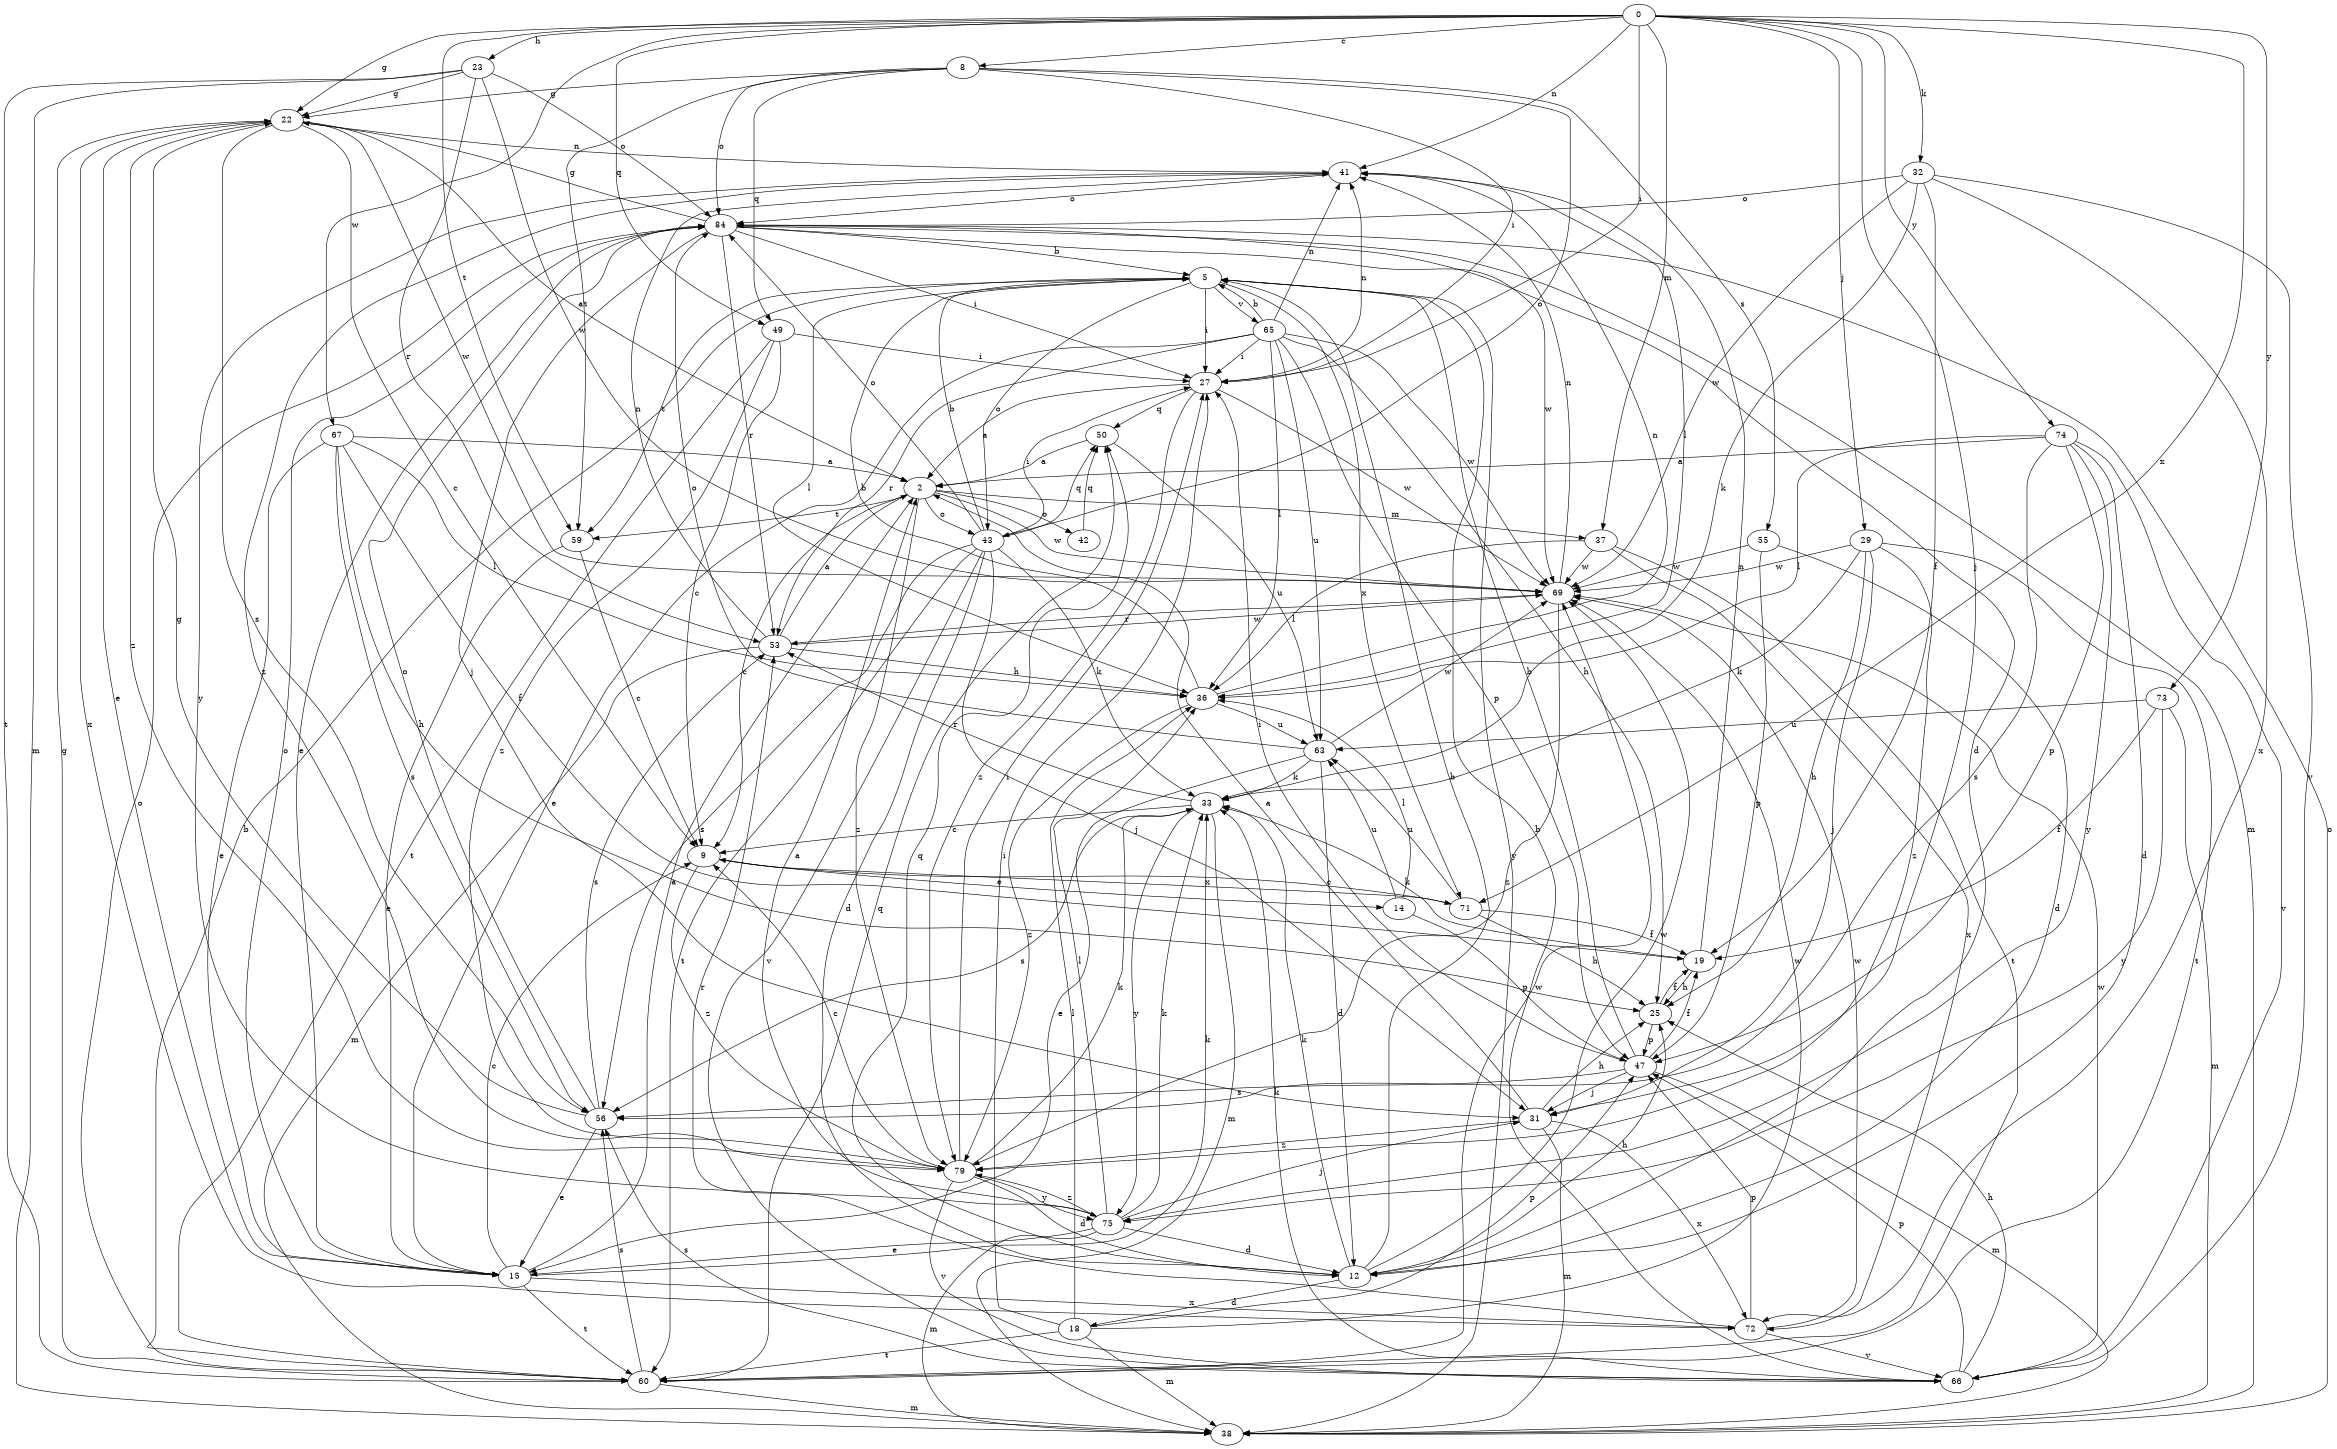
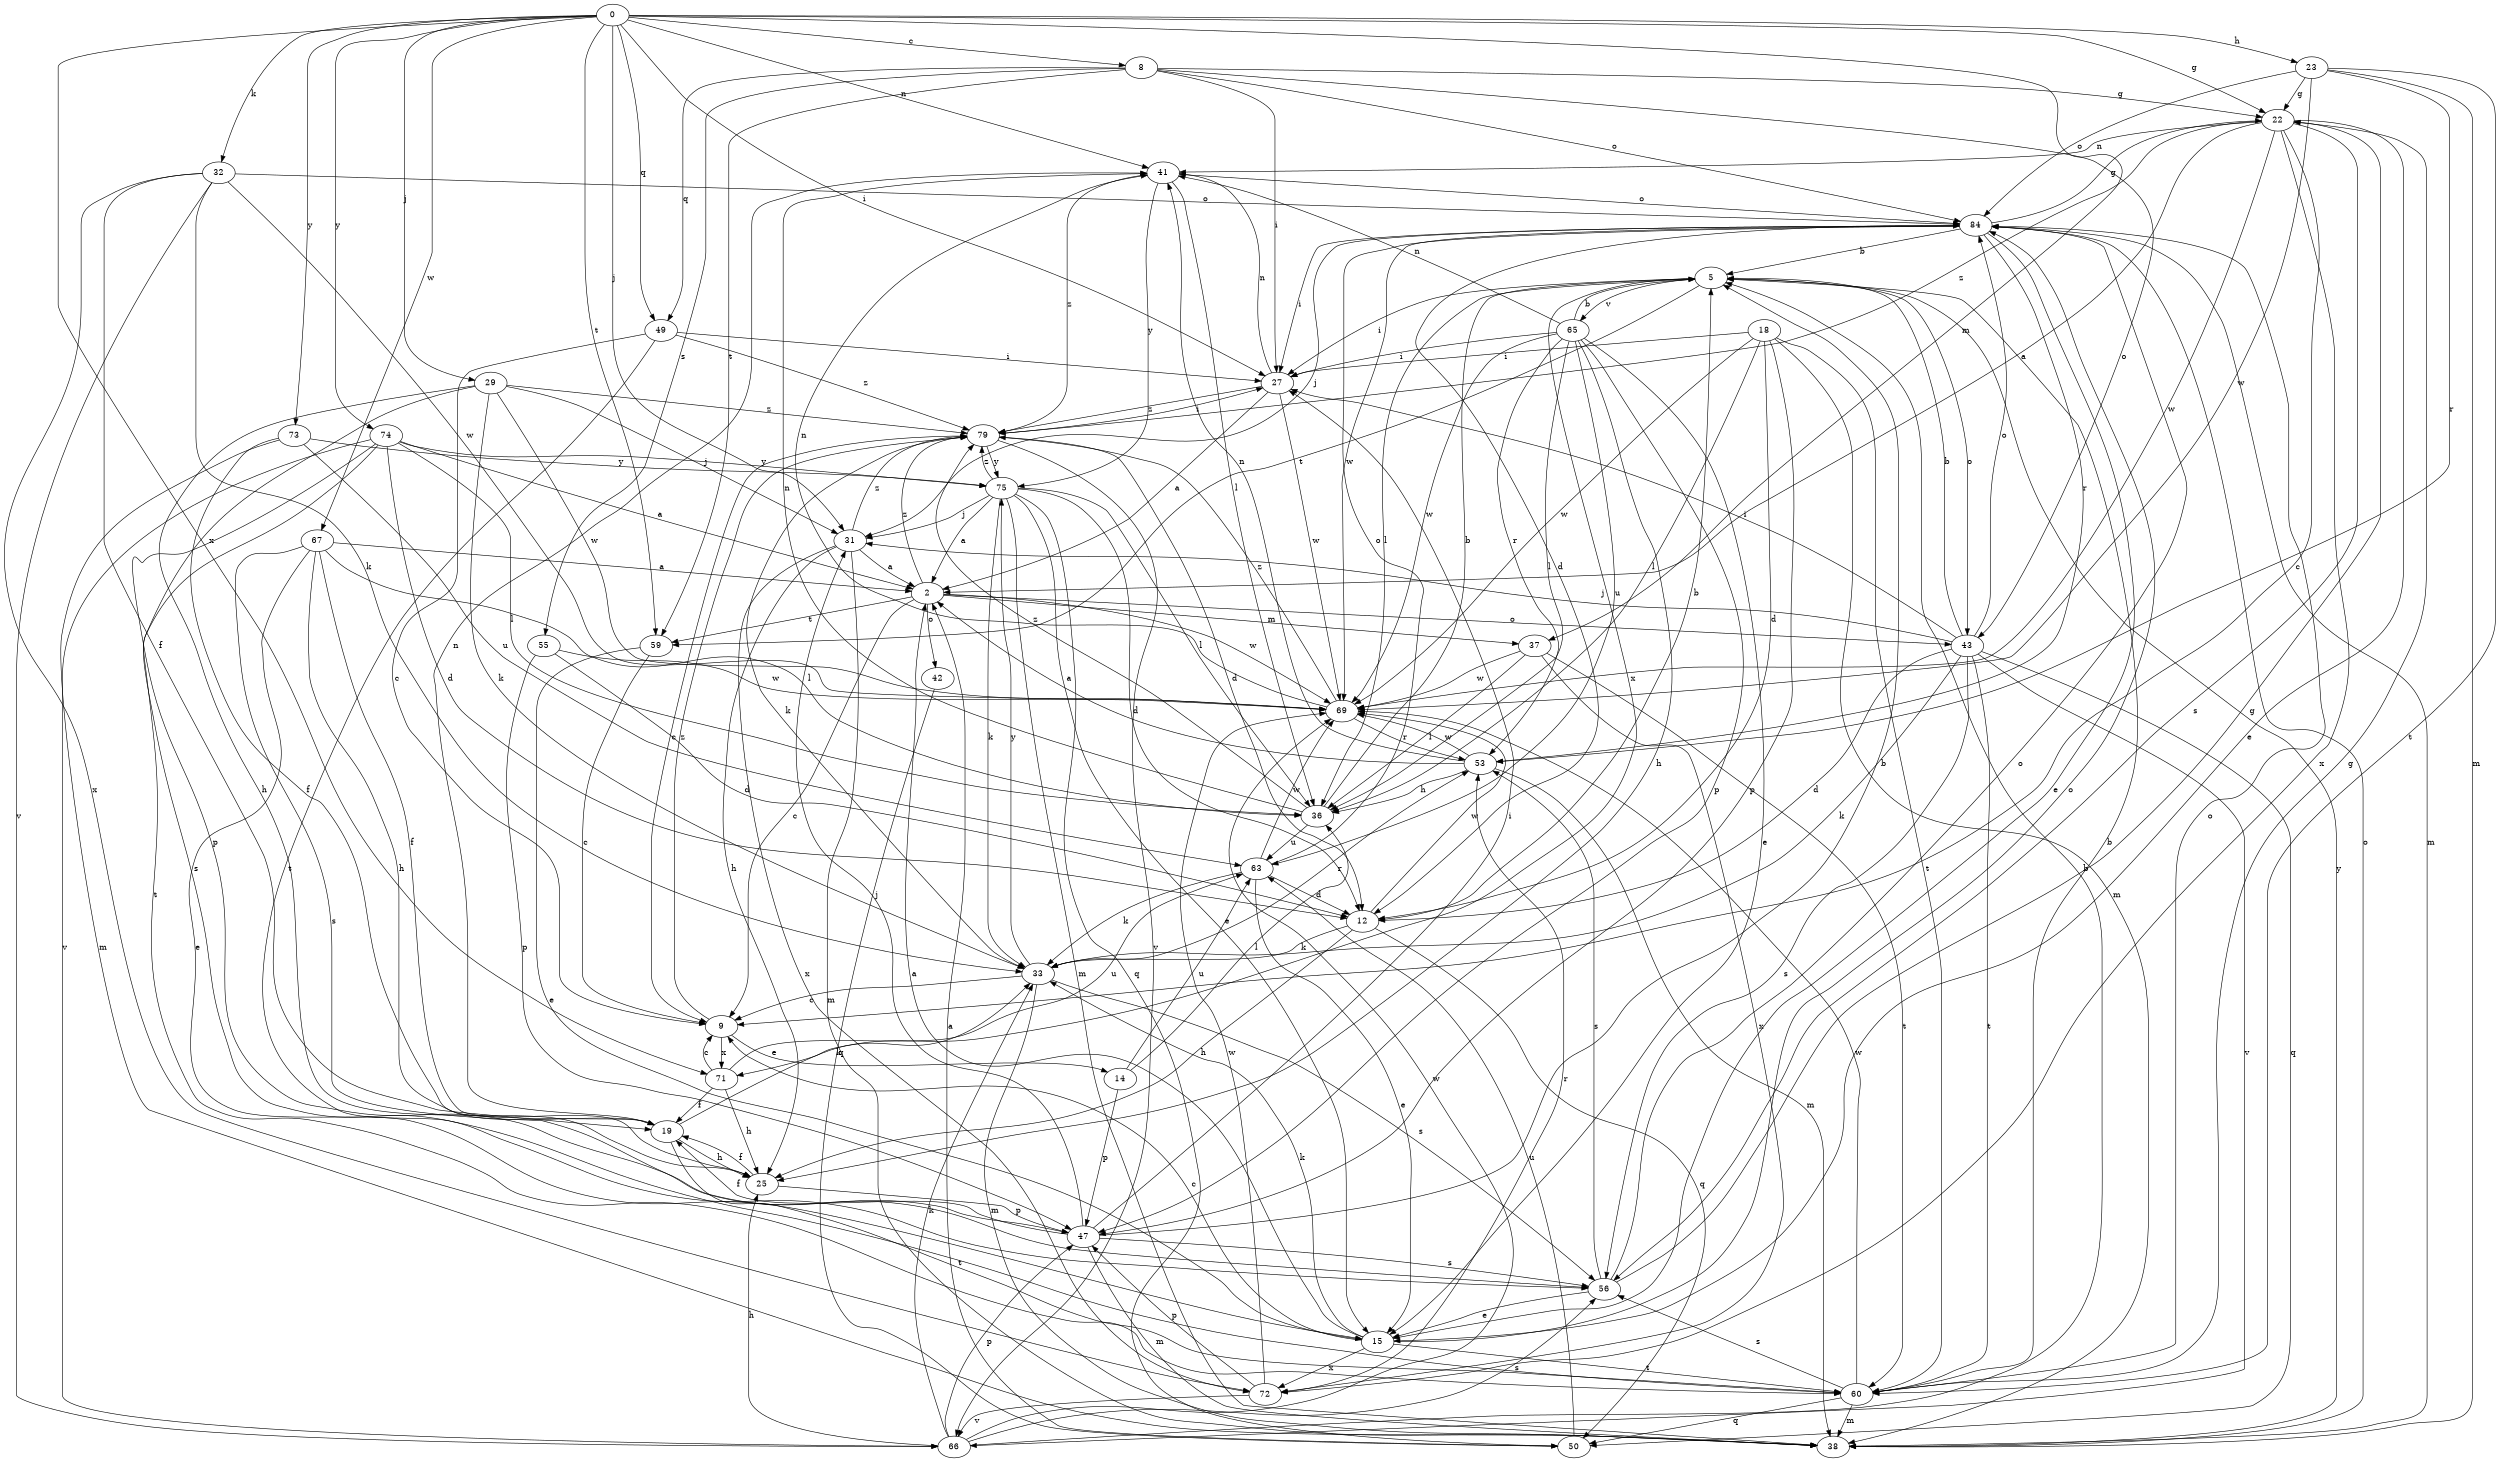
edge "27" -> "50": now "75" -> "50"
edge "12" -> "18": reversed
edge "19" -> "60": added, label "t"
